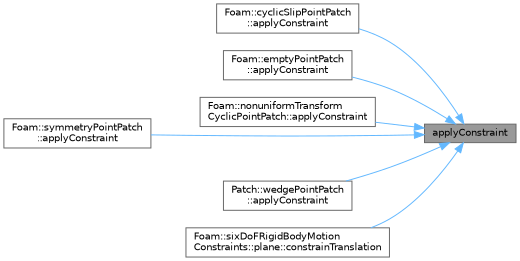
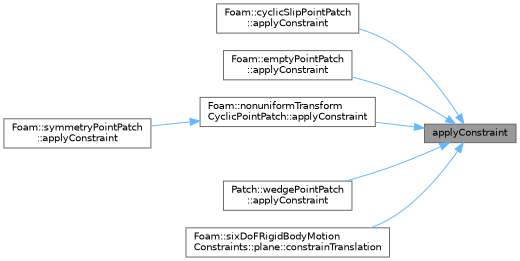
edge "Foam::symmetryPointPatch ::applyConstraint" -> "applyConstraint": now "Foam::symmetryPointPatch ::applyConstraint" -> "Foam::nonuniformTransform CyclicPointPatch::applyConstraint"
